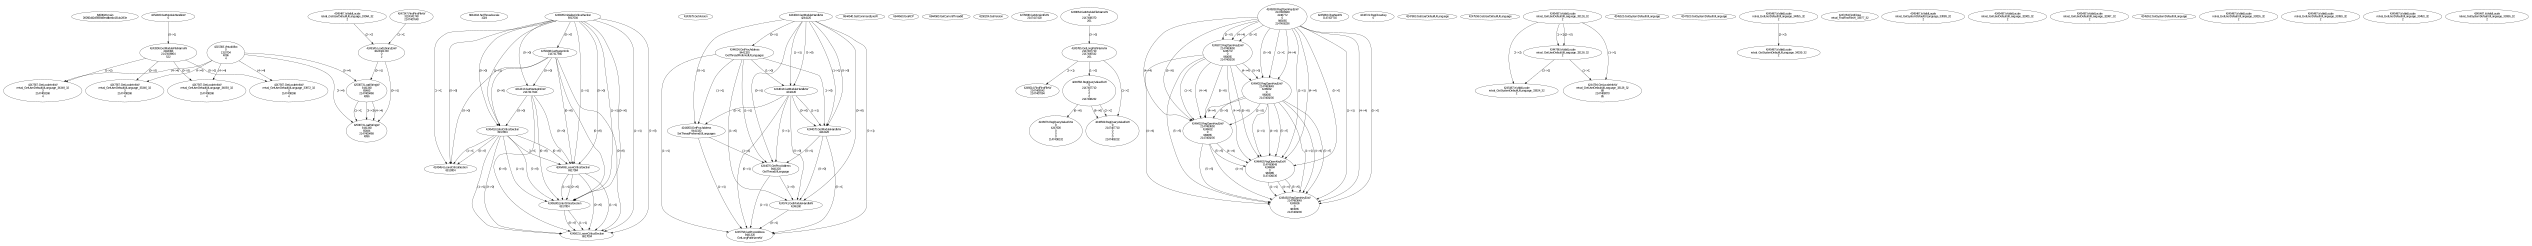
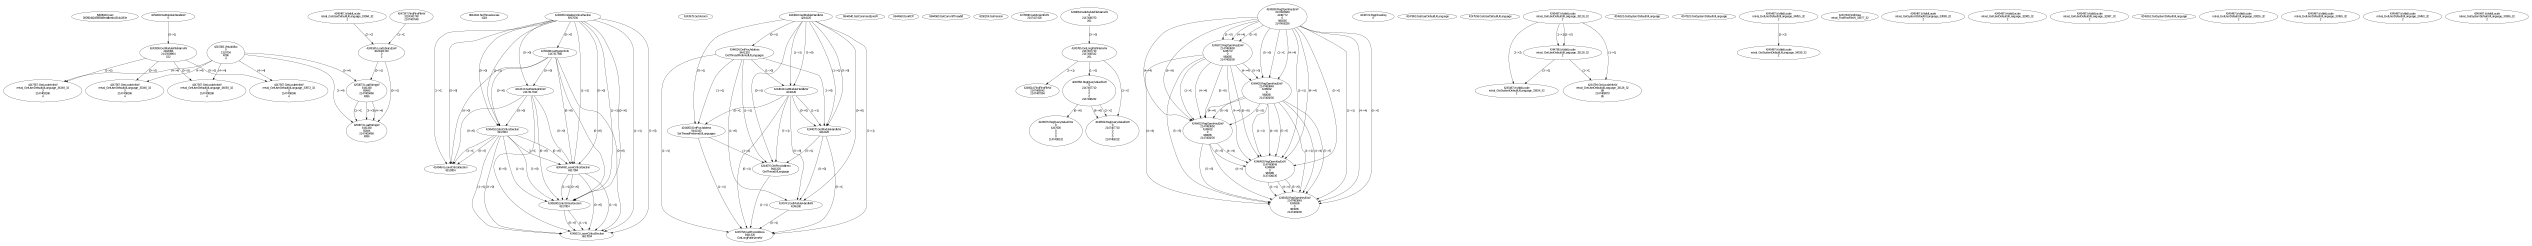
node "4245683.CharNextW 2147407716": removed
edge "4214413.GetStartupInfoW 2147417624" -> "4245454.LeaveCriticalSection 6913004": added, label "(0-->0)"
edge "4244076.GetProcAddress 9441320 GetThreadUILanguage" -> "4245741.GetModuleHandleW 4246160": removed, label "(1-->0)"
